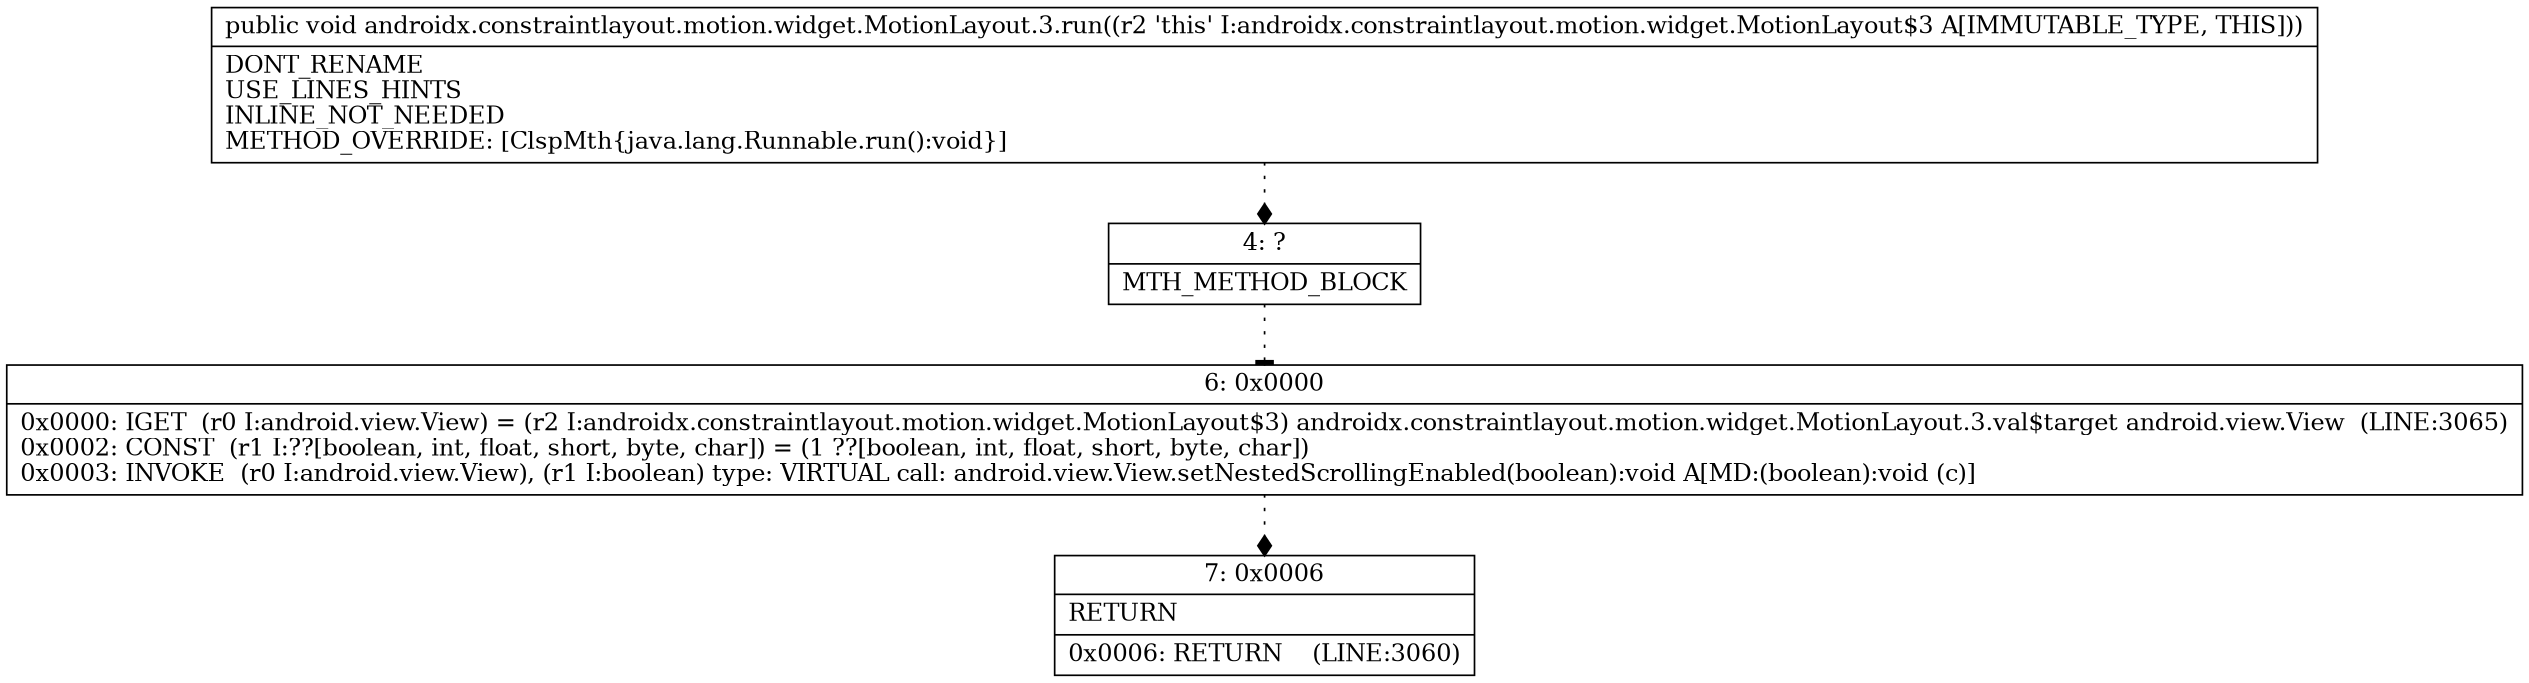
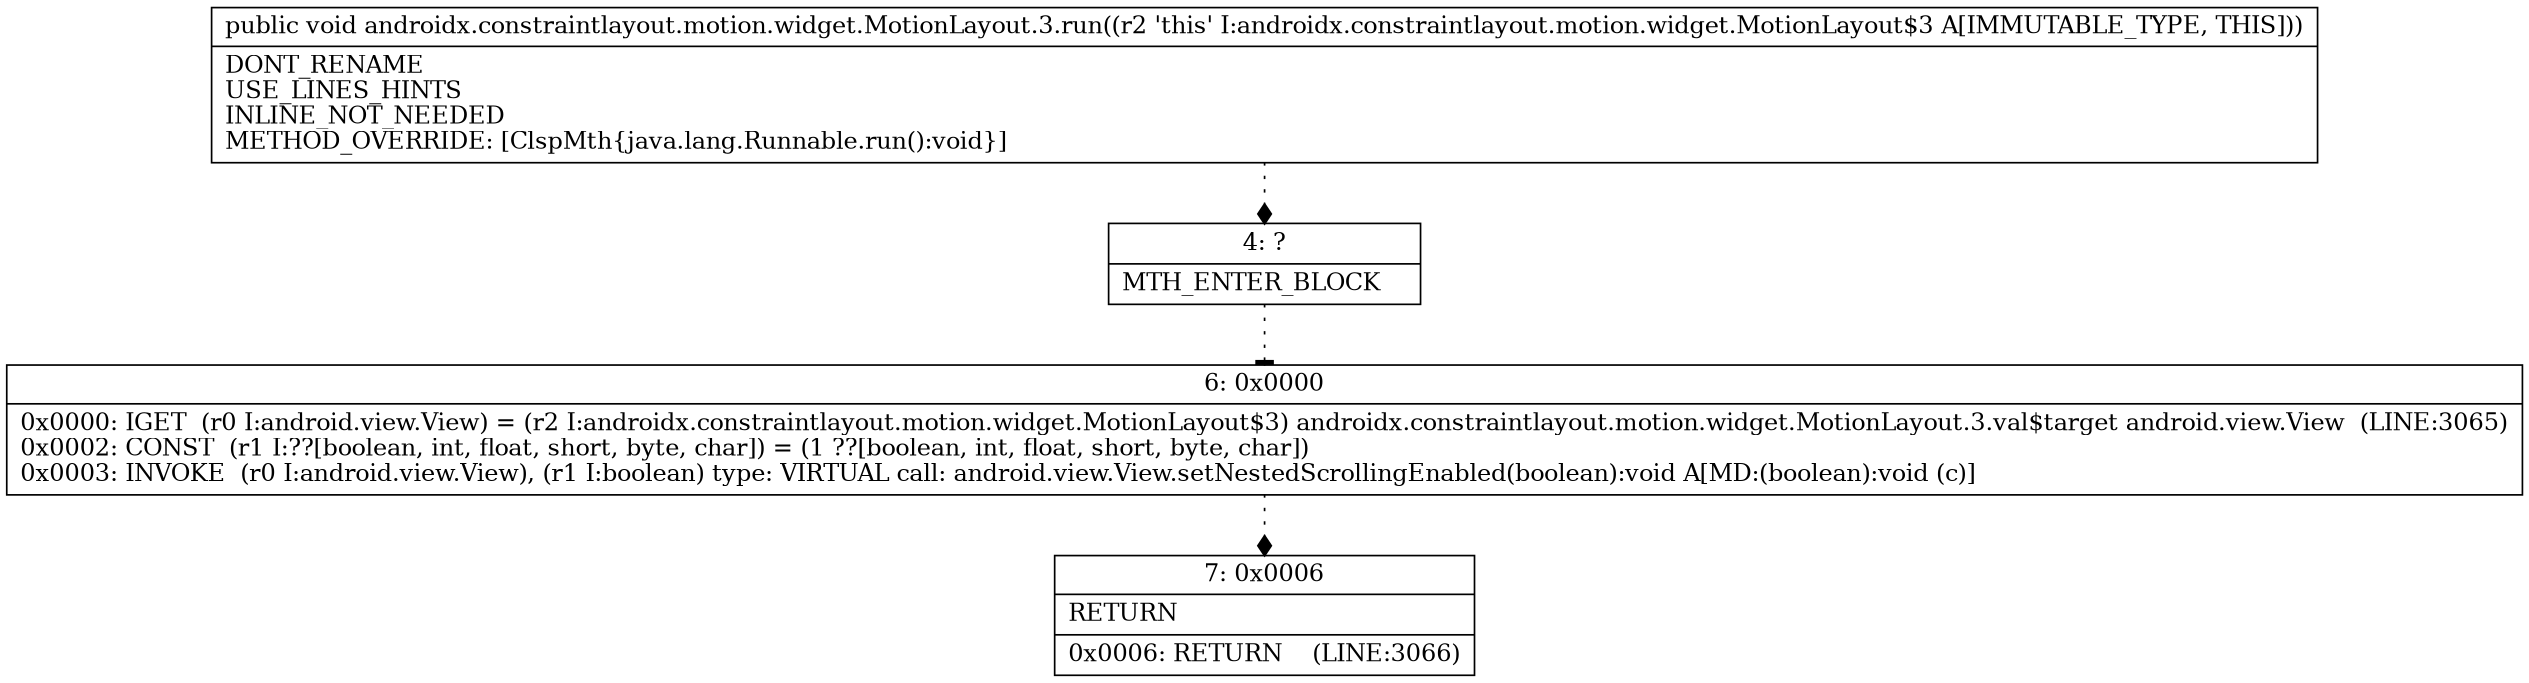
node "4: ?": text "MTH_METHOD_BLOCK" -> "MTH_ENTER_BLOCK"
node "7: 0x0006": text "0x0006: RETURN    (LINE:3060)" -> "0x0006: RETURN    (LINE:3066)"
